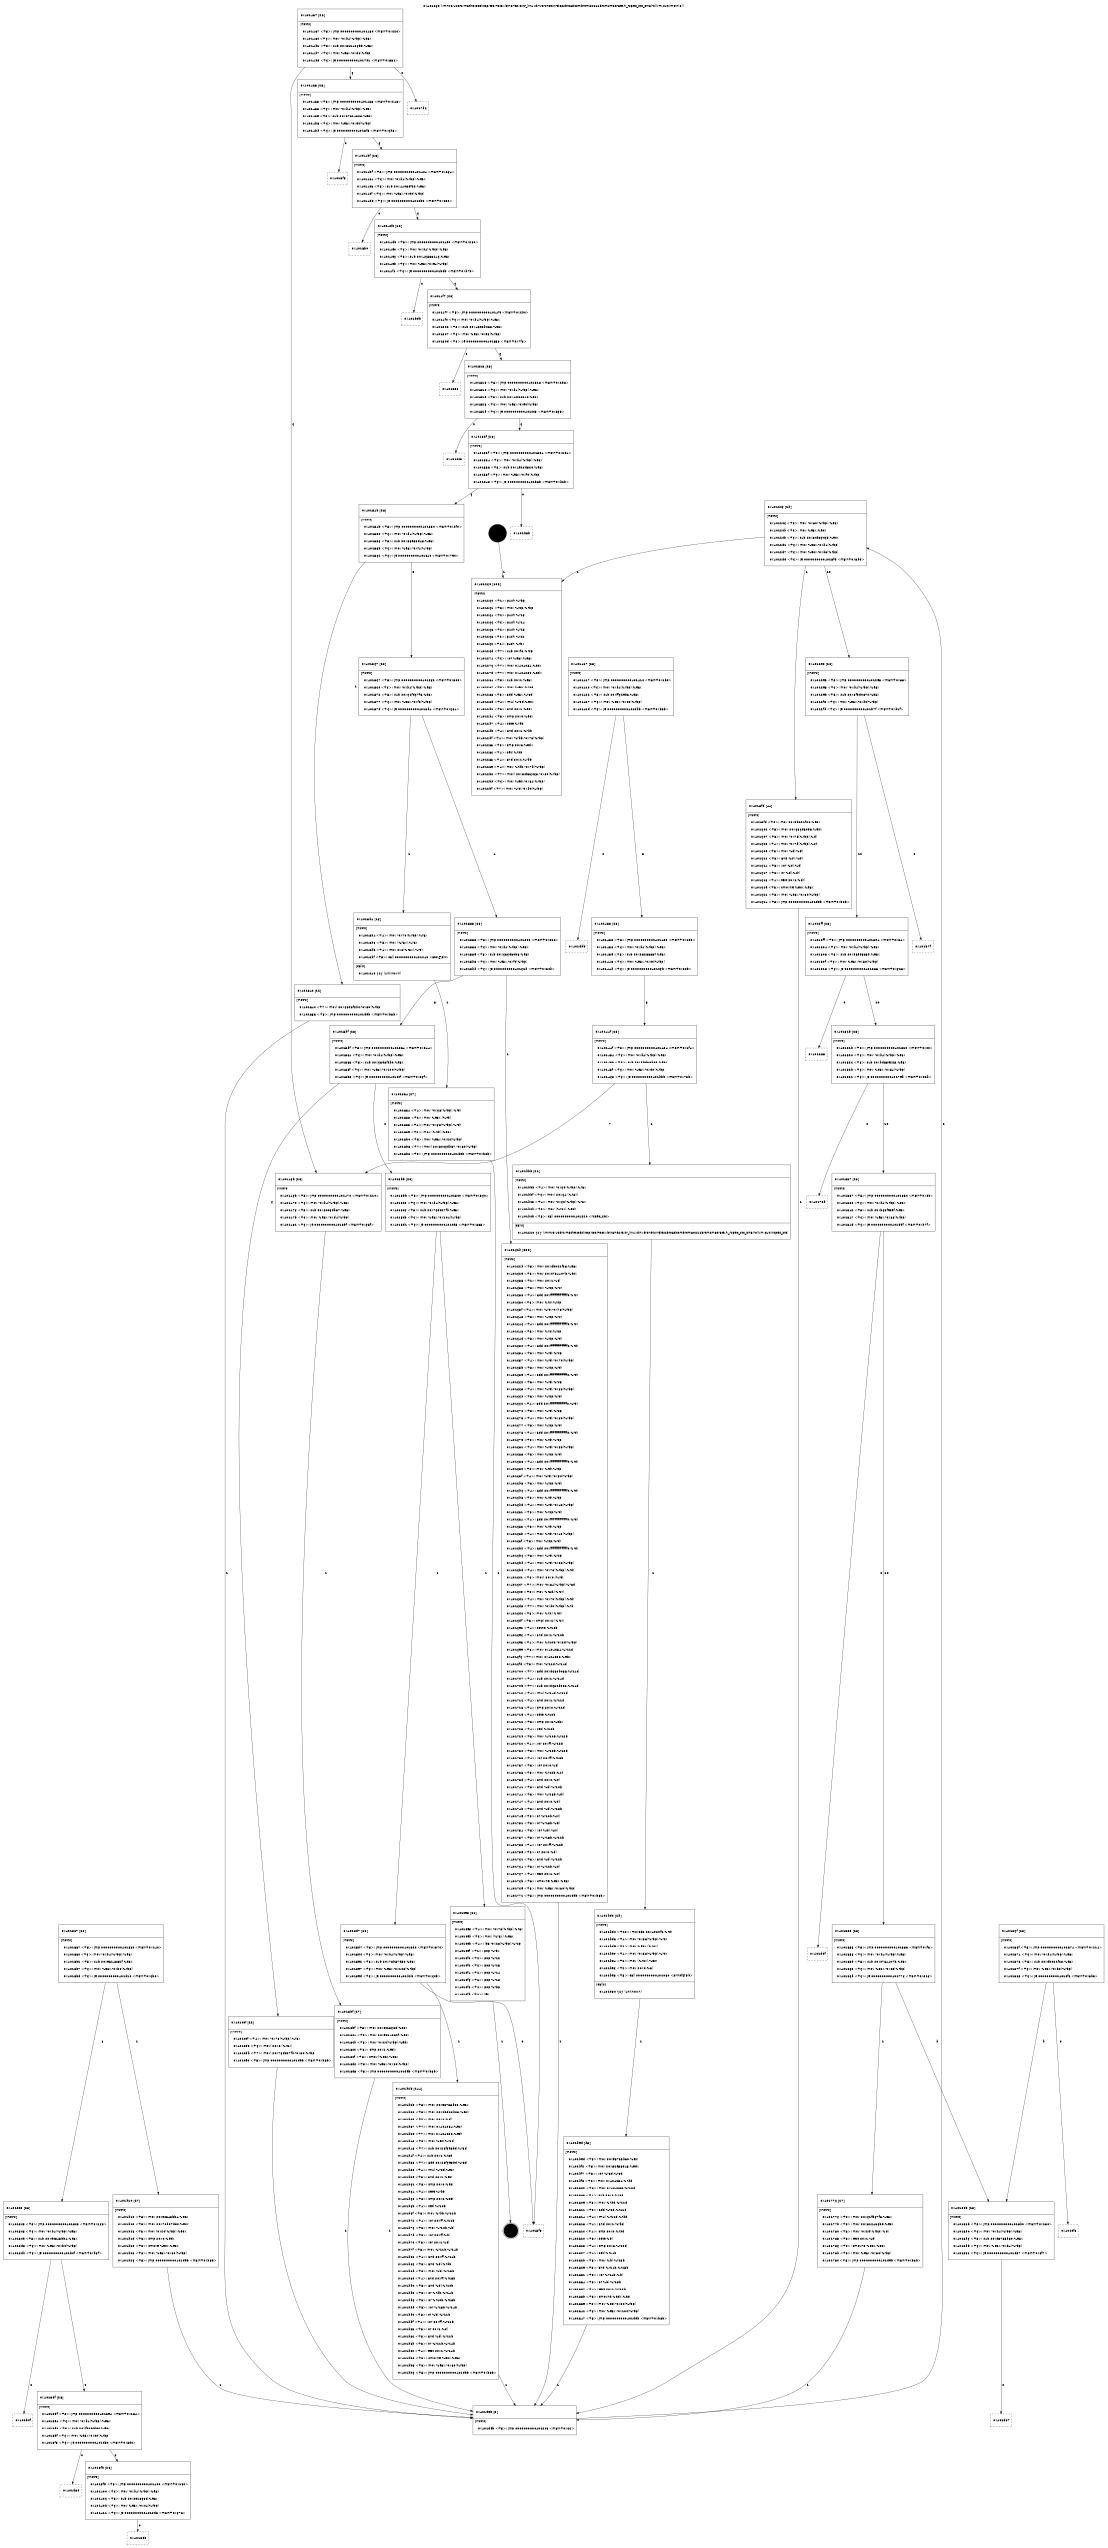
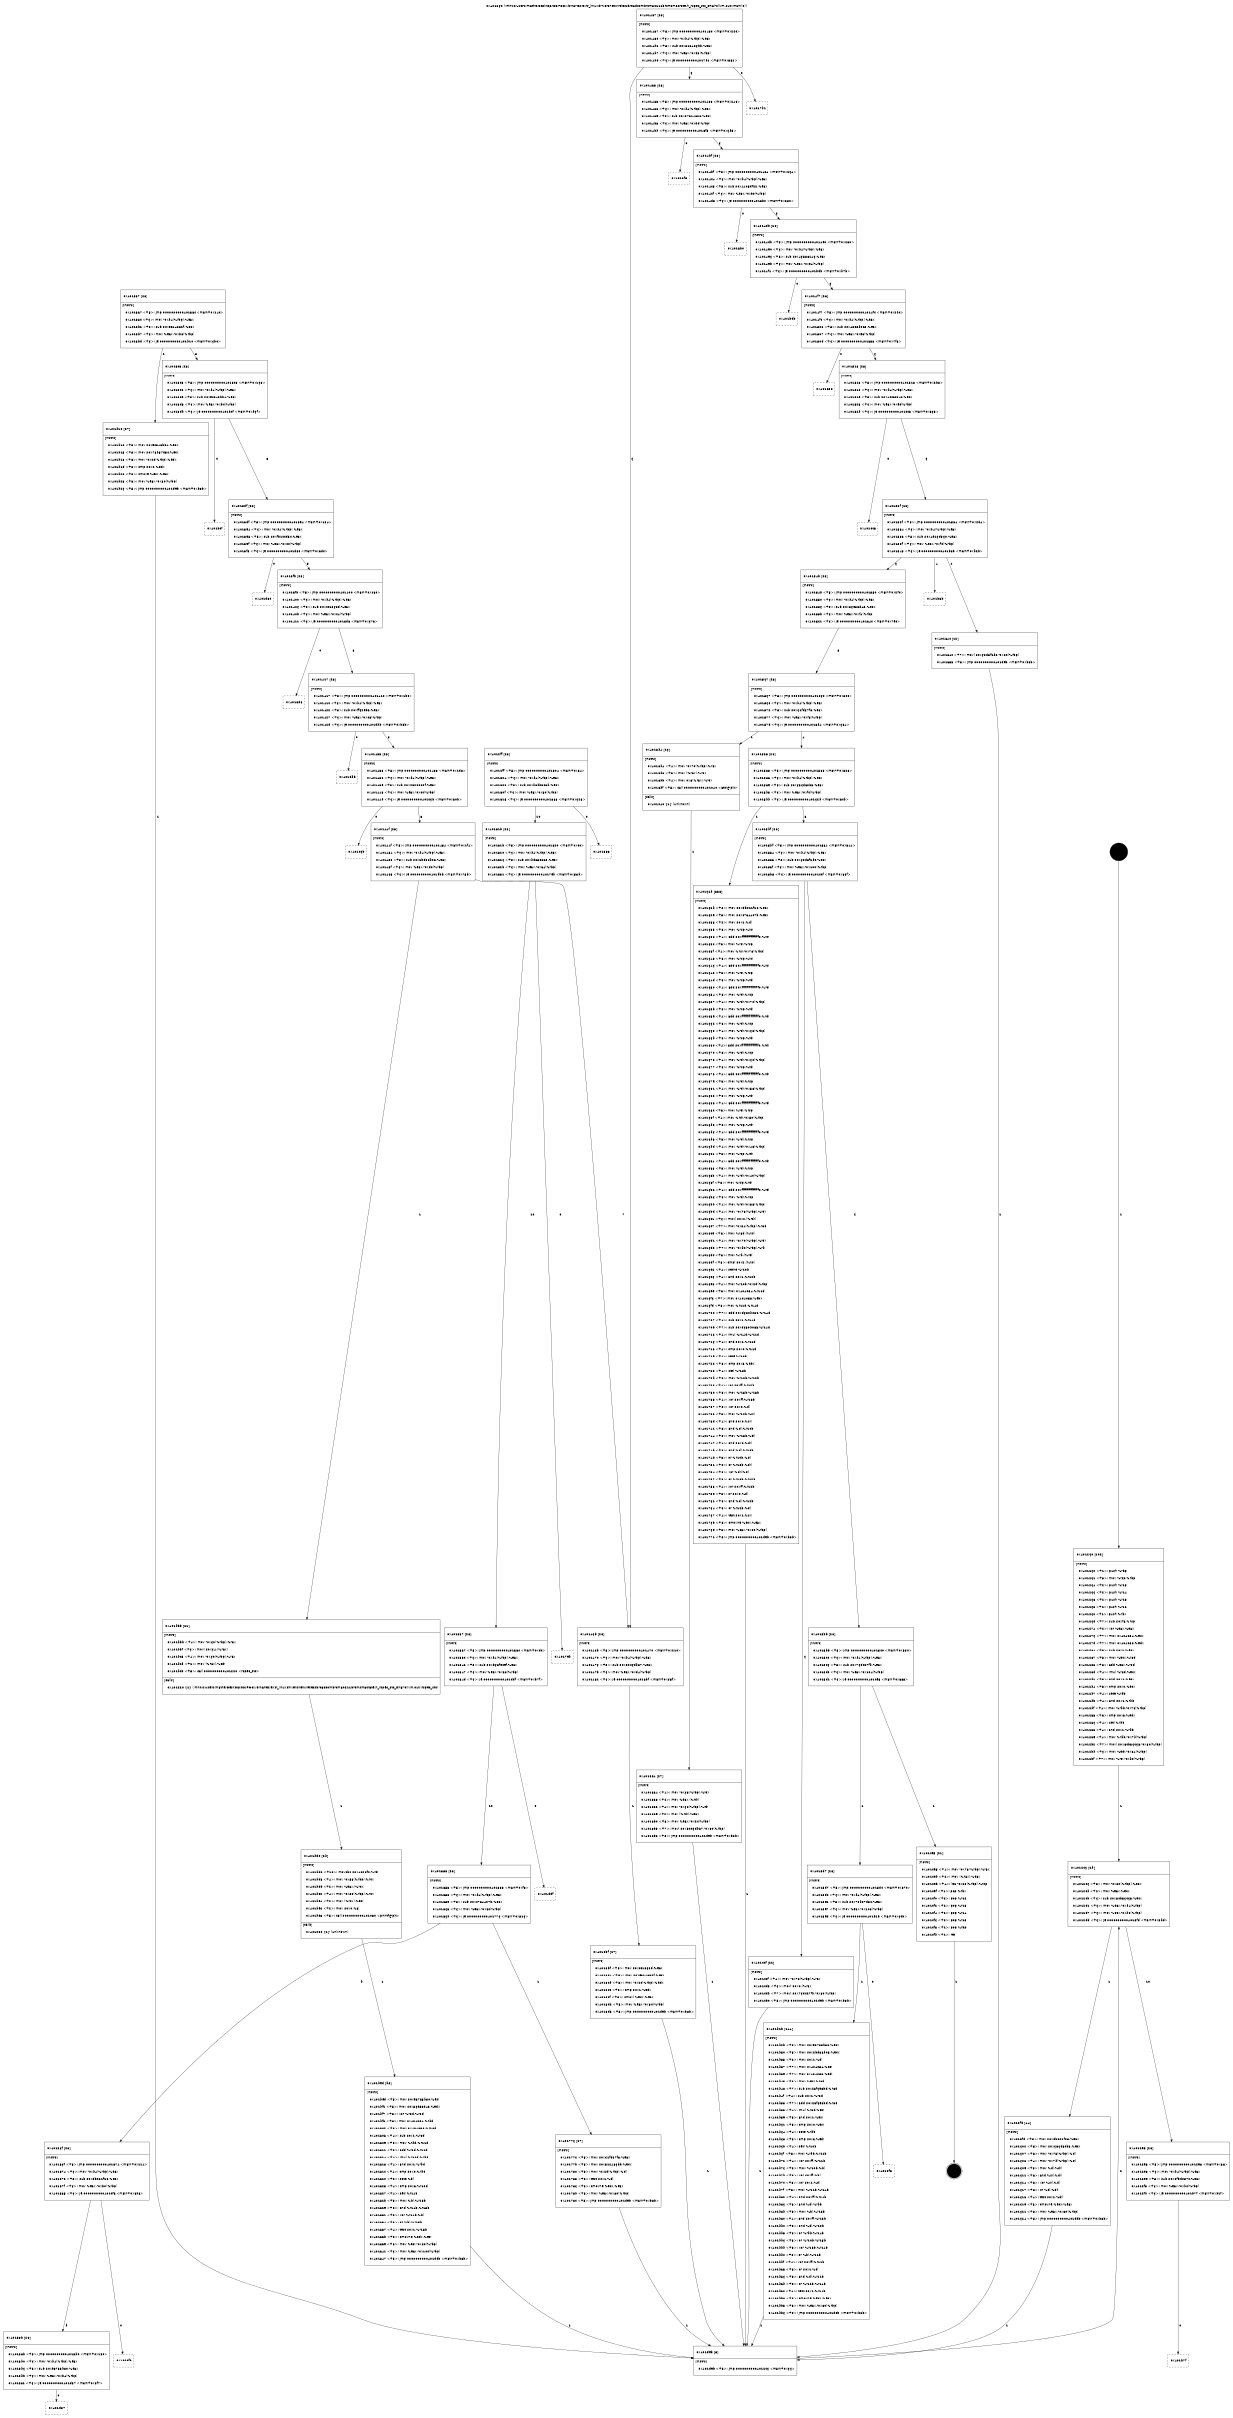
edge "0x40152f [28]" -> "0x401b8b": label " 0" -> " 4"
edge "0x4012c6 [29]" -> "0x401260 [102]": reversed
edge "0x4013fb [28]" -> "0x401417 [28]": added, label "8"
edge "0x40154b [28]" -> "0x401a4c [12]": now "0x40152f [28]" -> "0x401a4c [12]"
edge "0x4012e3 [28]" -> "0x4012ff [28]": removed, label "10"
node "0x401c6b": added
edge "0x4018a4 [27]" -> "0x4015f3": now "0x4018a4 [27]" -> "0x401deb [5]"
edge "0x401353 [28]" -> "0x40138b [28]": now "0x401353 [28]" -> "0x40136f [28]"
